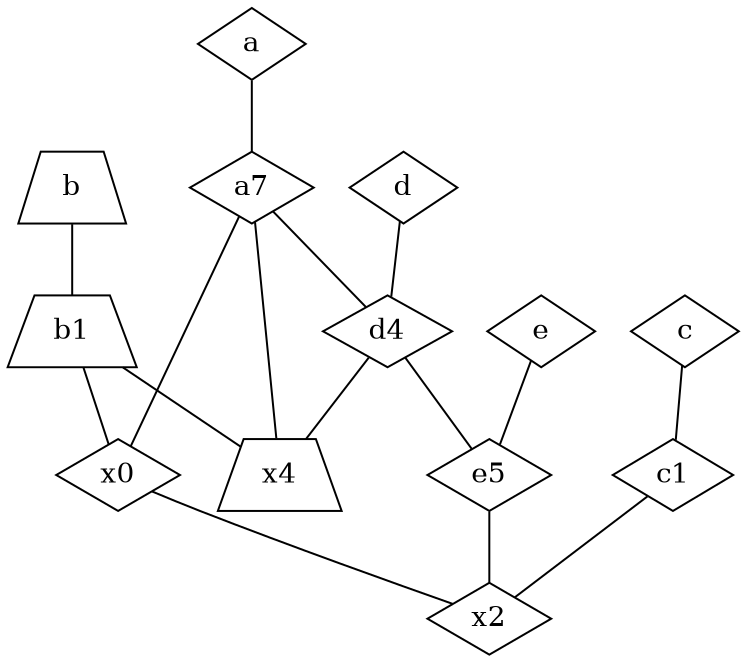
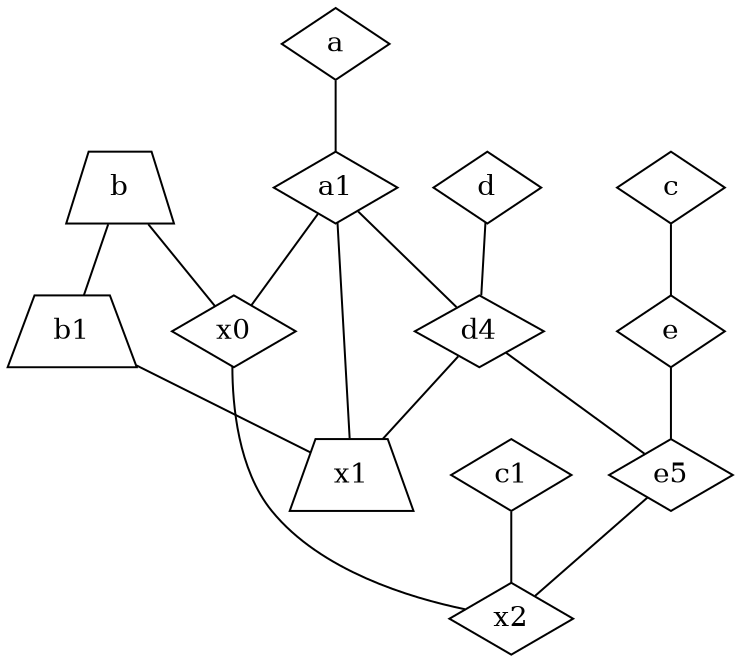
node "a7": label "a7" -> "a1"
edge "c" -- "c1": now "c" -- "e"
edge "b1" -- "x0": now "b" -- "x0"
node "x4": label "x4" -> "x1"
